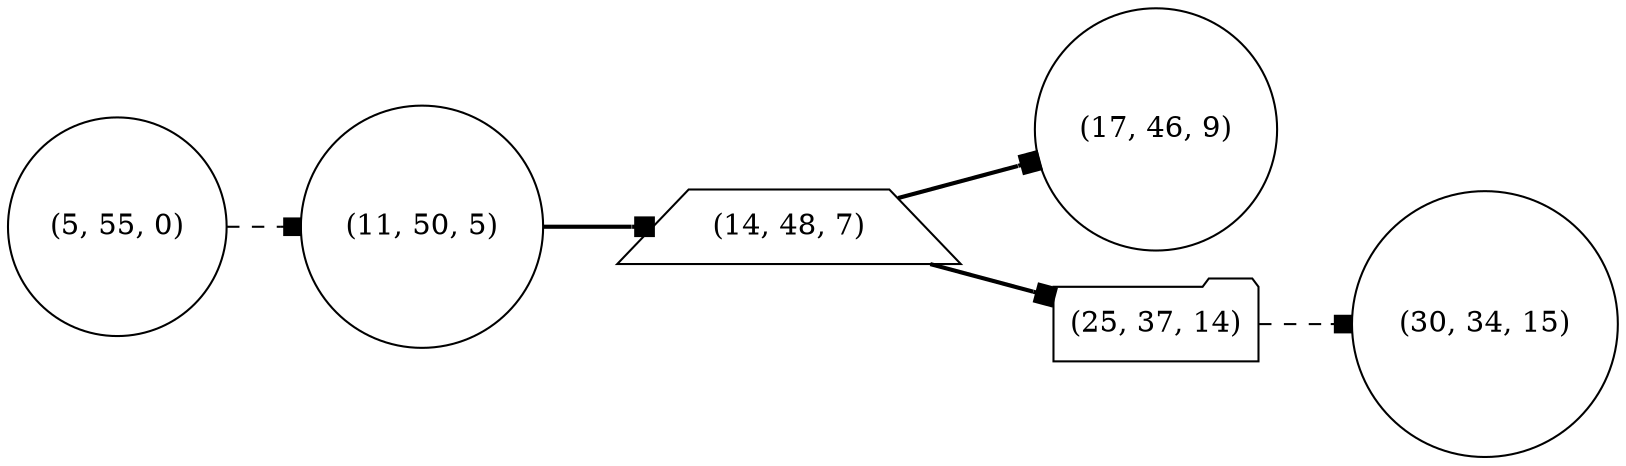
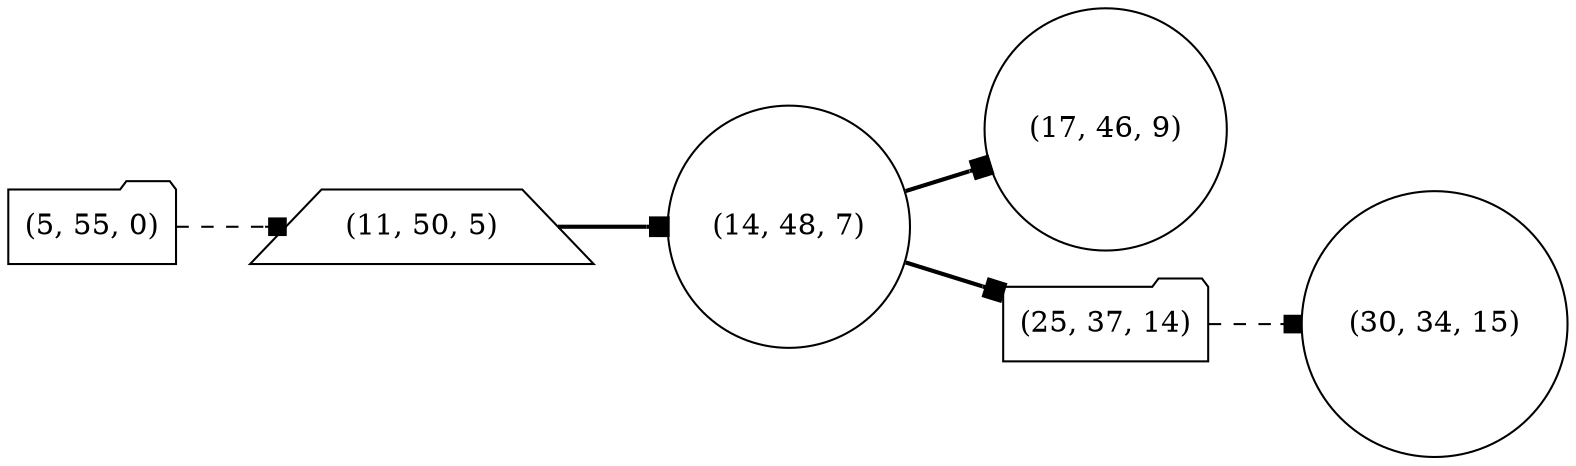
node "(5, 55, 0)": shape circle -> folder
node "(11, 50, 5)": shape circle -> trapezium
node "(14, 48, 7)": shape trapezium -> circle
